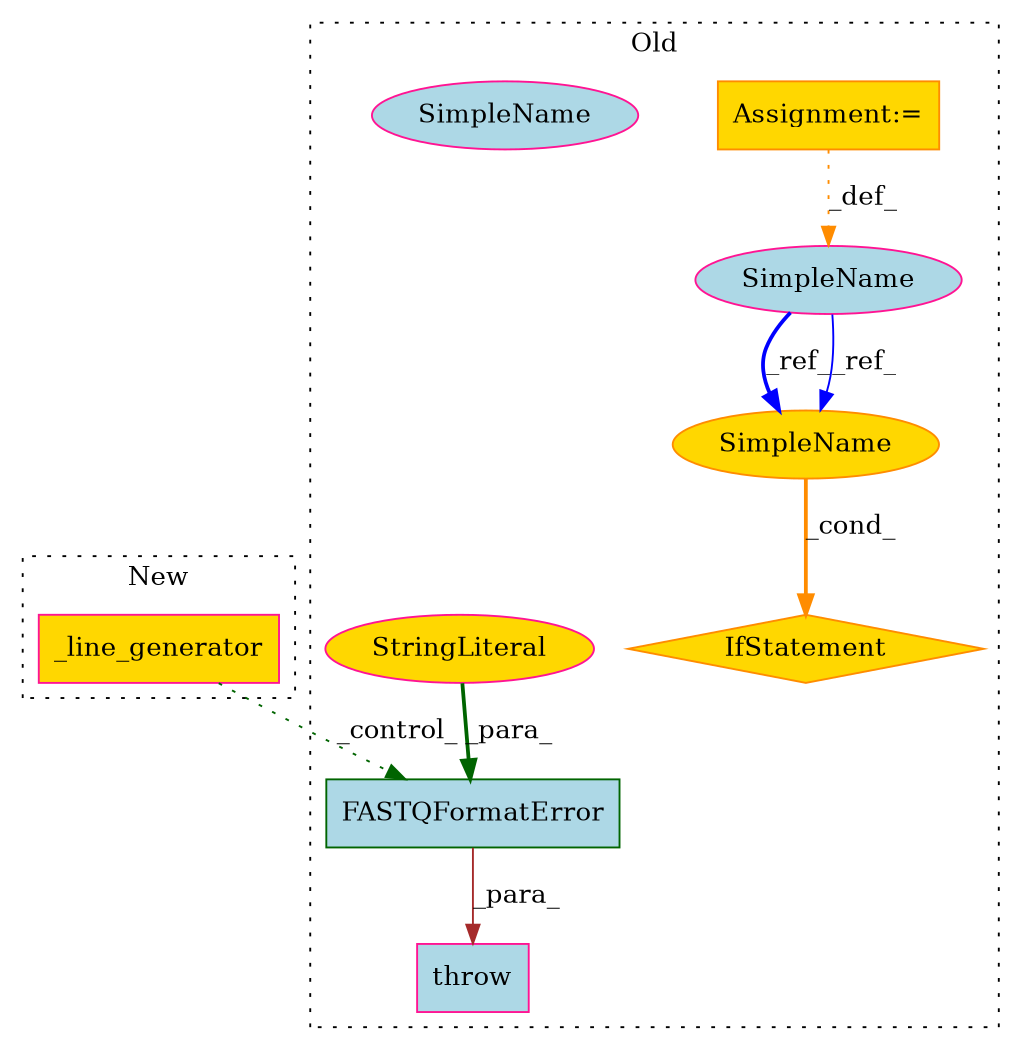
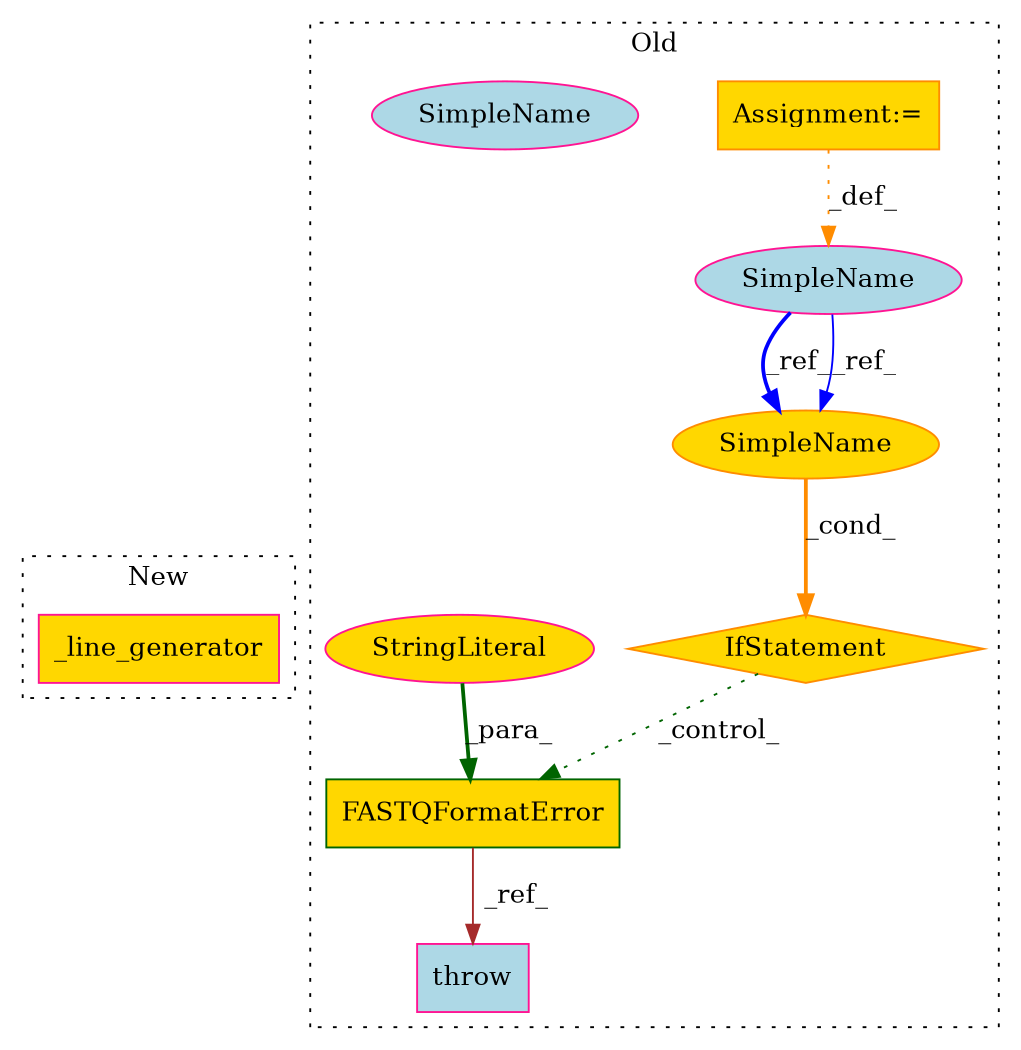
edge "_line_generator" -> "FASTQFormatError": now "IfStatement" -> "FASTQFormatError"
node "FASTQFormatError": fillcolor lightblue -> gold
edge "FASTQFormatError" -> "throw": label "_para_" -> "_ref_"
